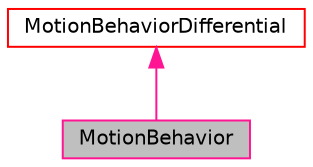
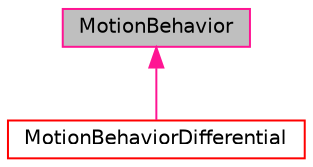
edge "MotionBehavior" -> "MotionBehaviorDifferential": reversed
